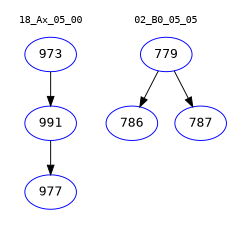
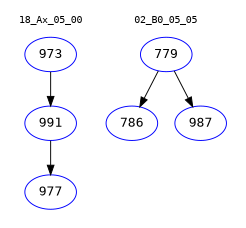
node "787": label "787" -> "987"
